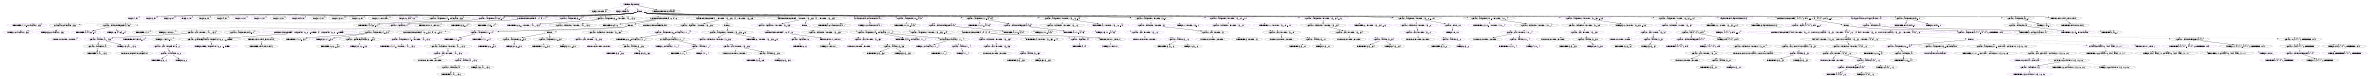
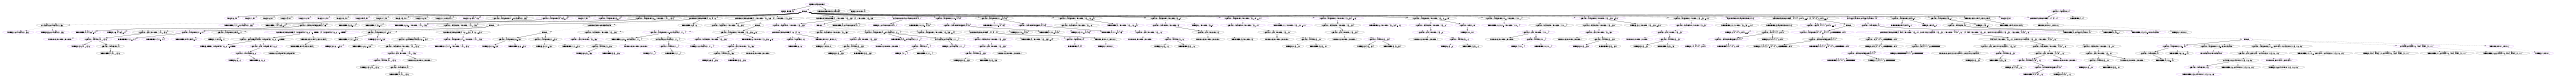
edge "(CONTROL_STRUCTURE,if ( !v4 ),if ( !v4 ))" -> "(<operator>.logicalNot,!v4)": reversed
edge "(<operator>.assignment,v12 = *(_DWORD *)(v10 + 4))" -> "(<operator>.indirection,*(_DWORD *)(v10 + 4))": style bold -> dotted
edge "(<operator>.subtraction,v6 - 8)" -> "(LITERAL,8,v6 - 8)": style bold -> dotted
